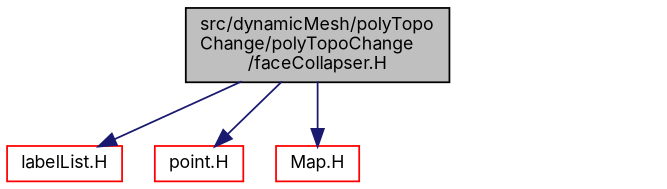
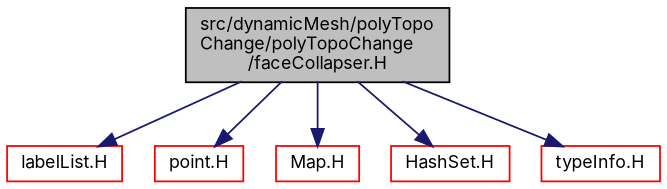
node "HashSet.H": added
node "typeInfo.H": added
